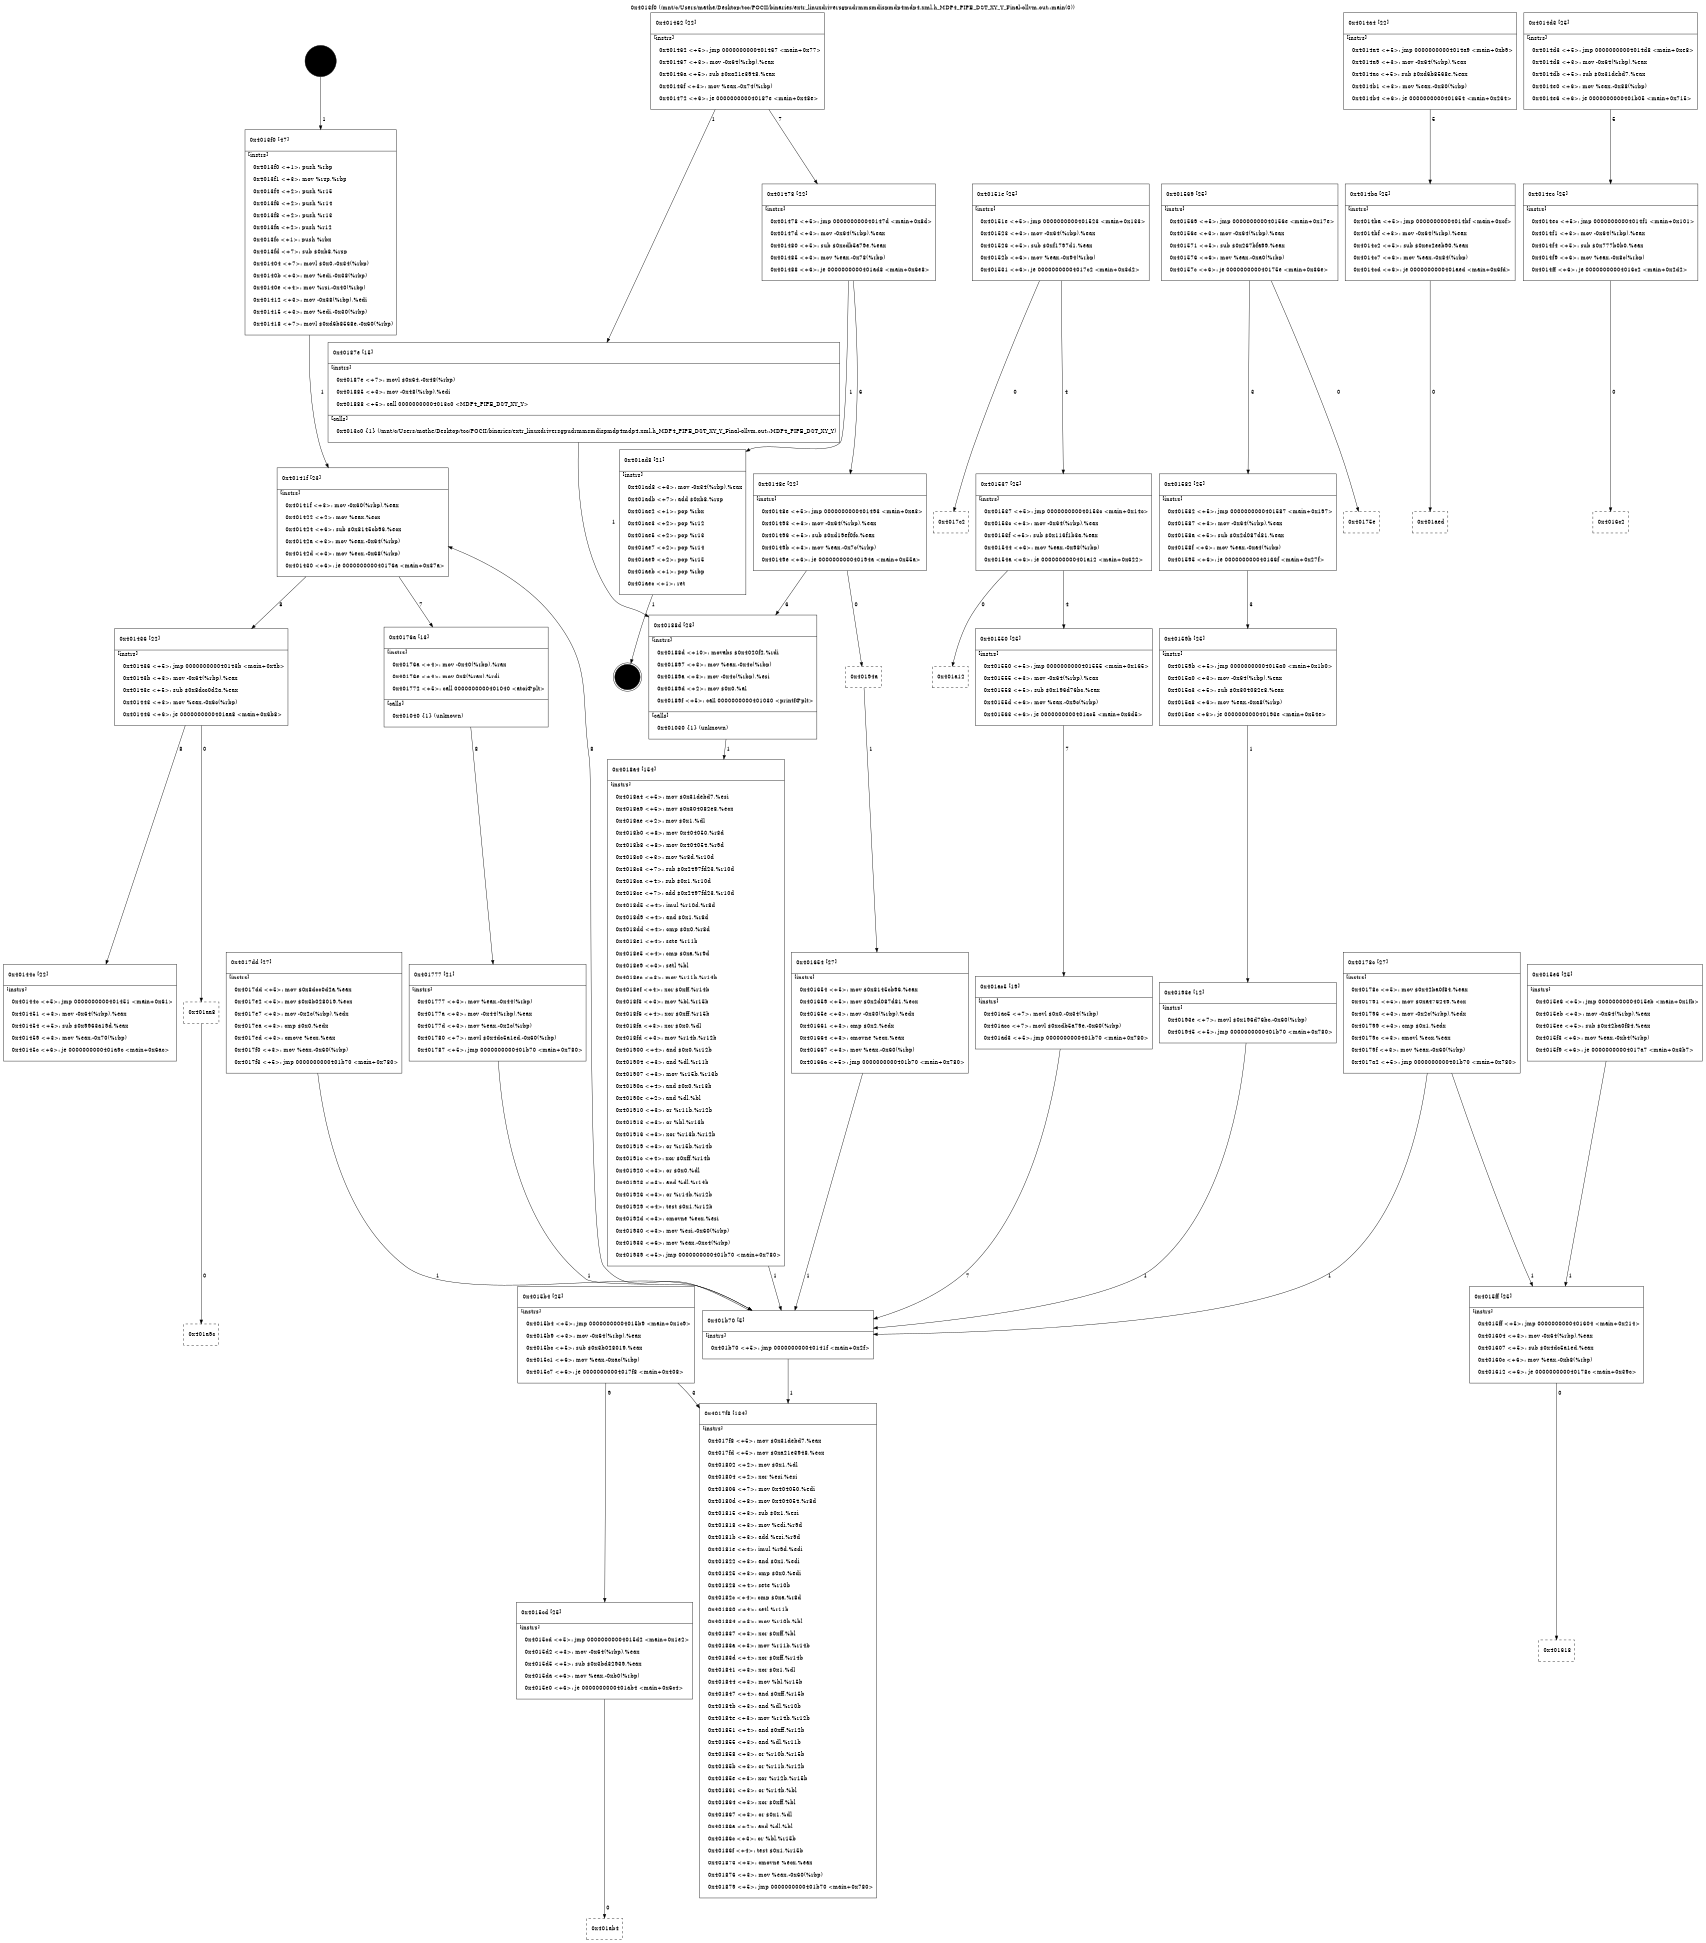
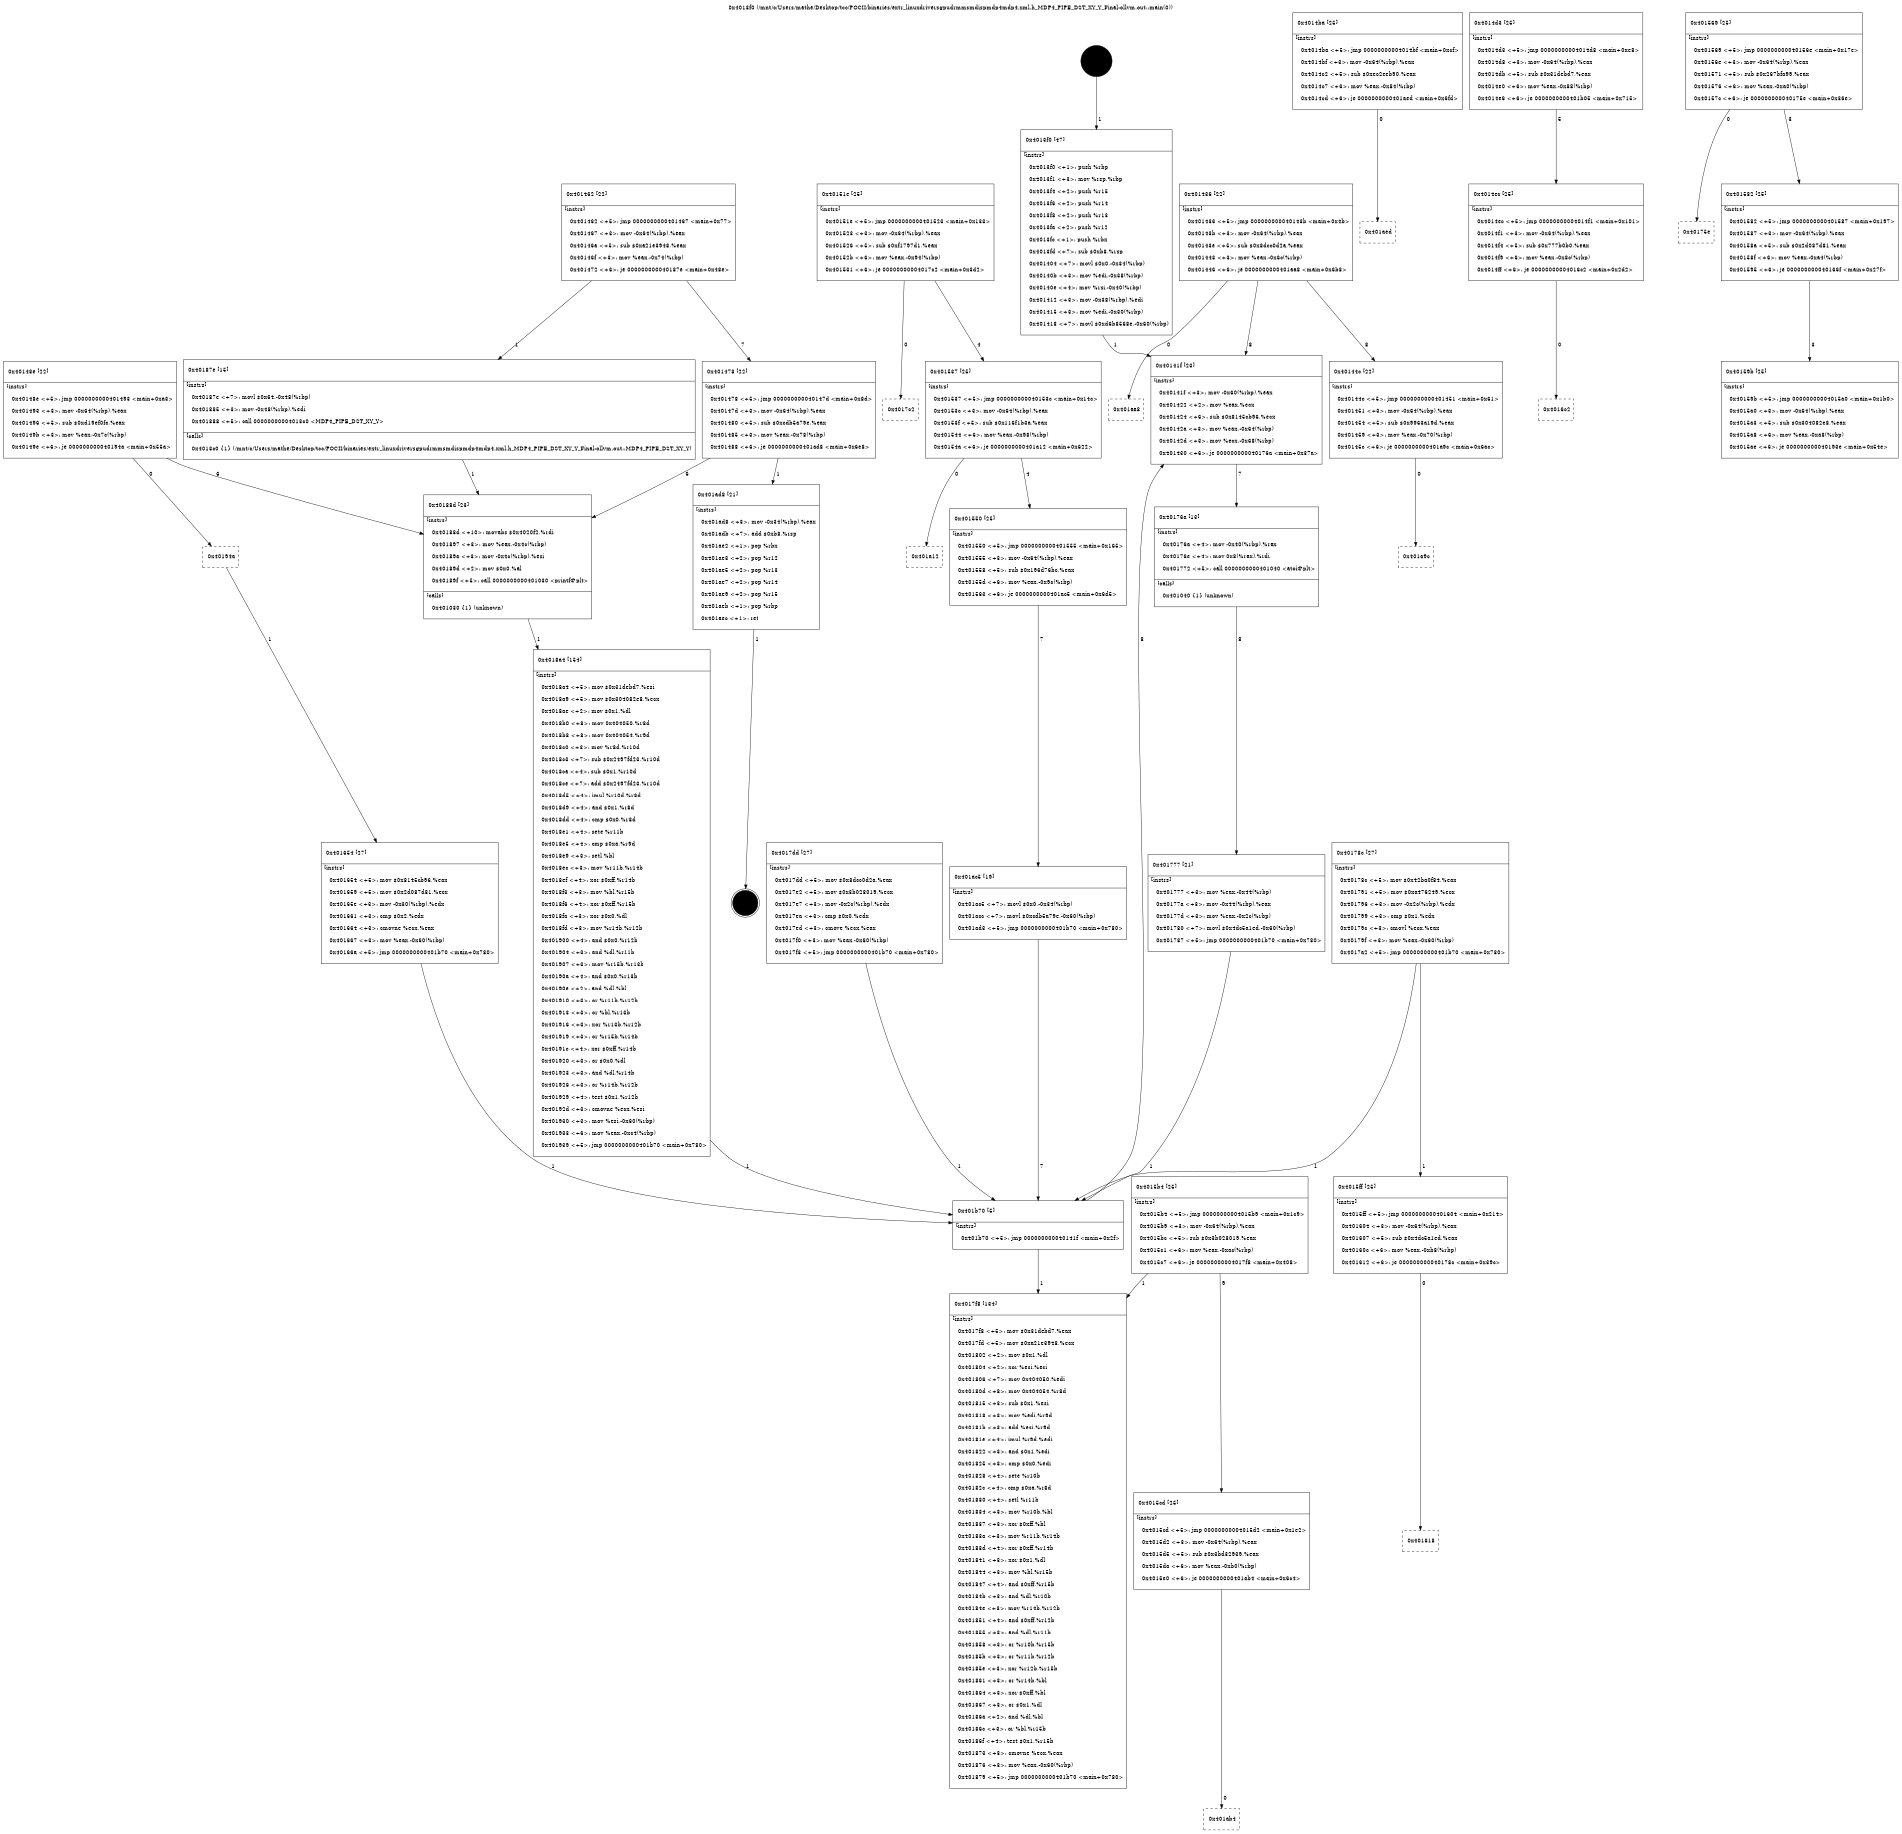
node "0x4014a4 [22]": removed
edge "0x401478 [22]" -> "0x40148e [22]": now "0x401478 [22]" -> "0x40188d [23]"
edge "0x40141f [23]" -> "0x401436 [22]": reversed
node "0x40193e [12]": removed
node "0x4015e6 [25]": removed
edge "0x401aa8" -> "0x401a9c": now "0x40144c [22]" -> "0x401a9c"
edge "0x4015b4 [25]" -> "0x4017f8 [134]": label " 3" -> " 1"
